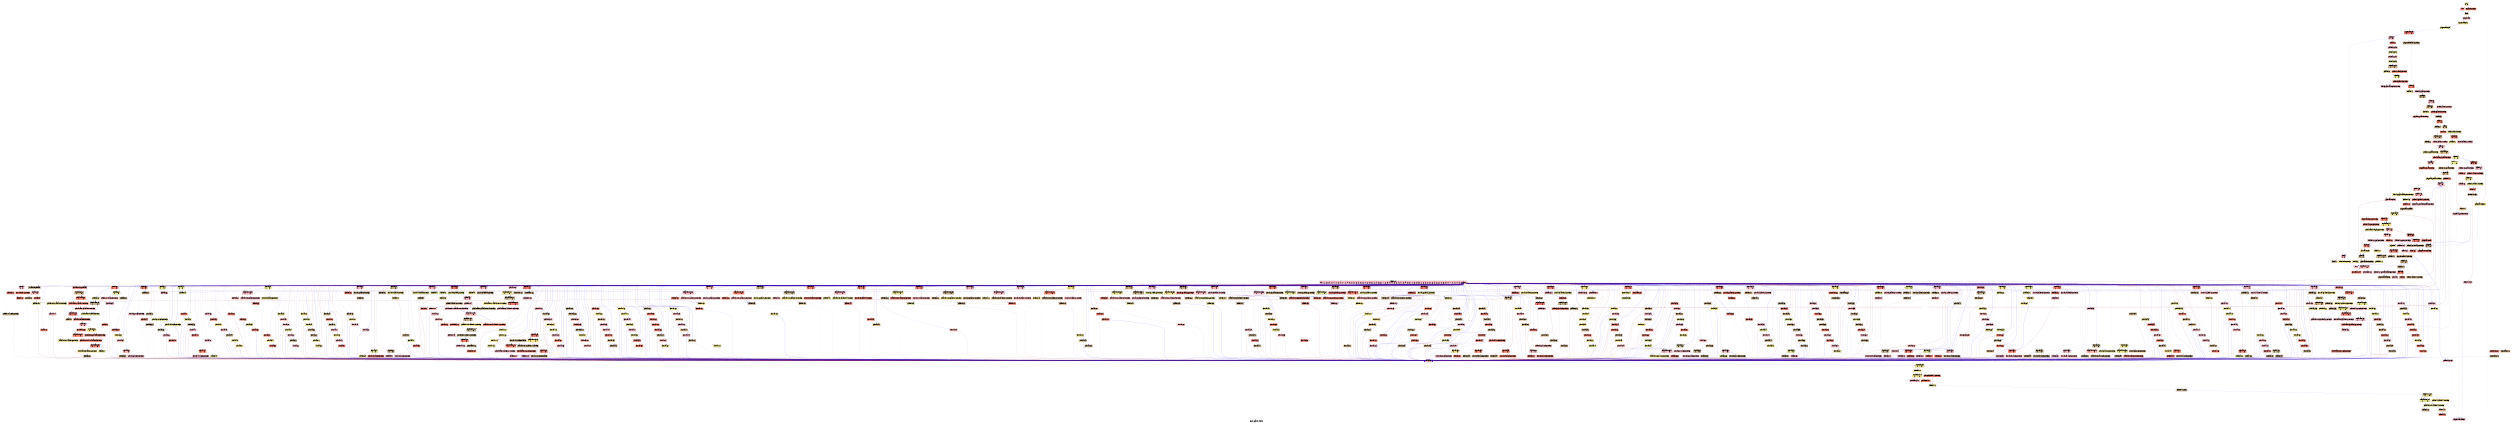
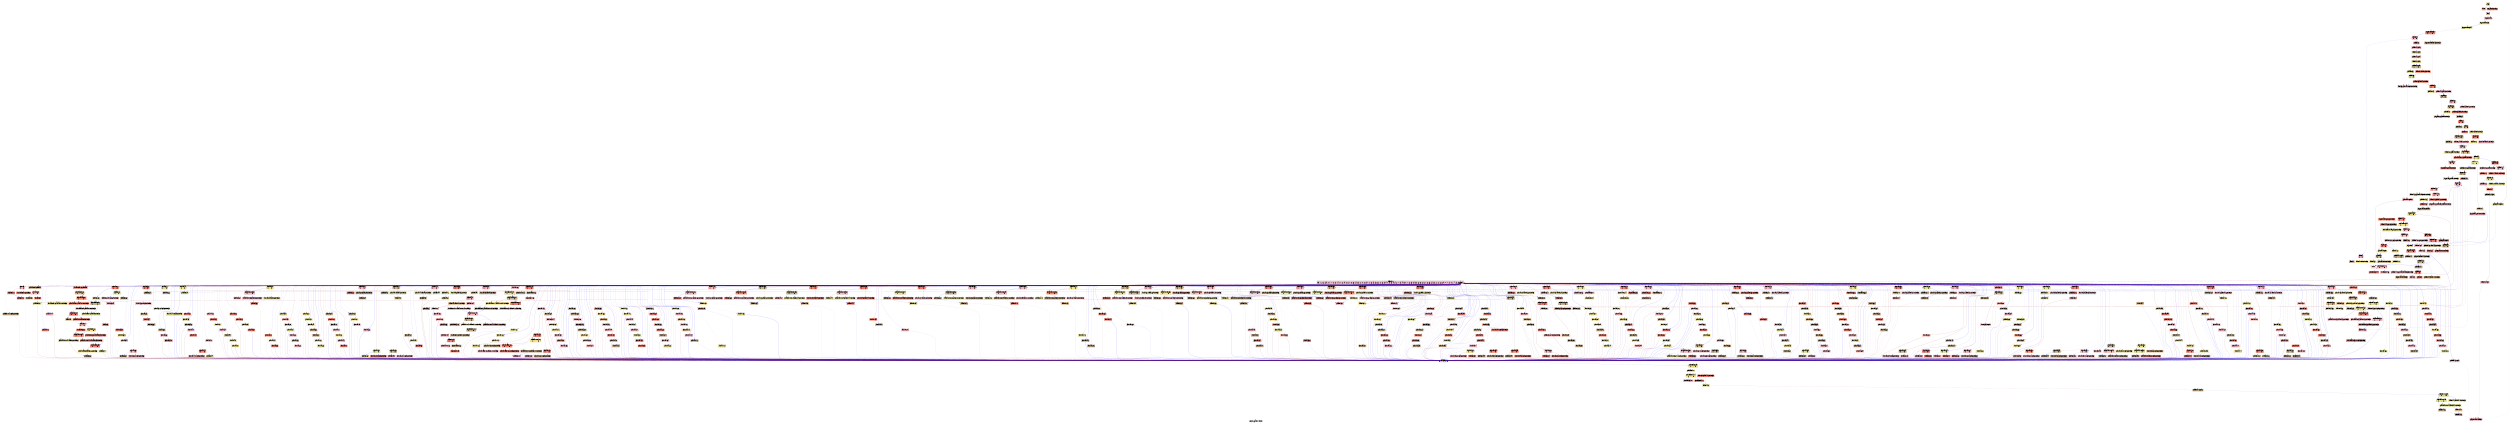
node "pd_sw.bb.3163": added
